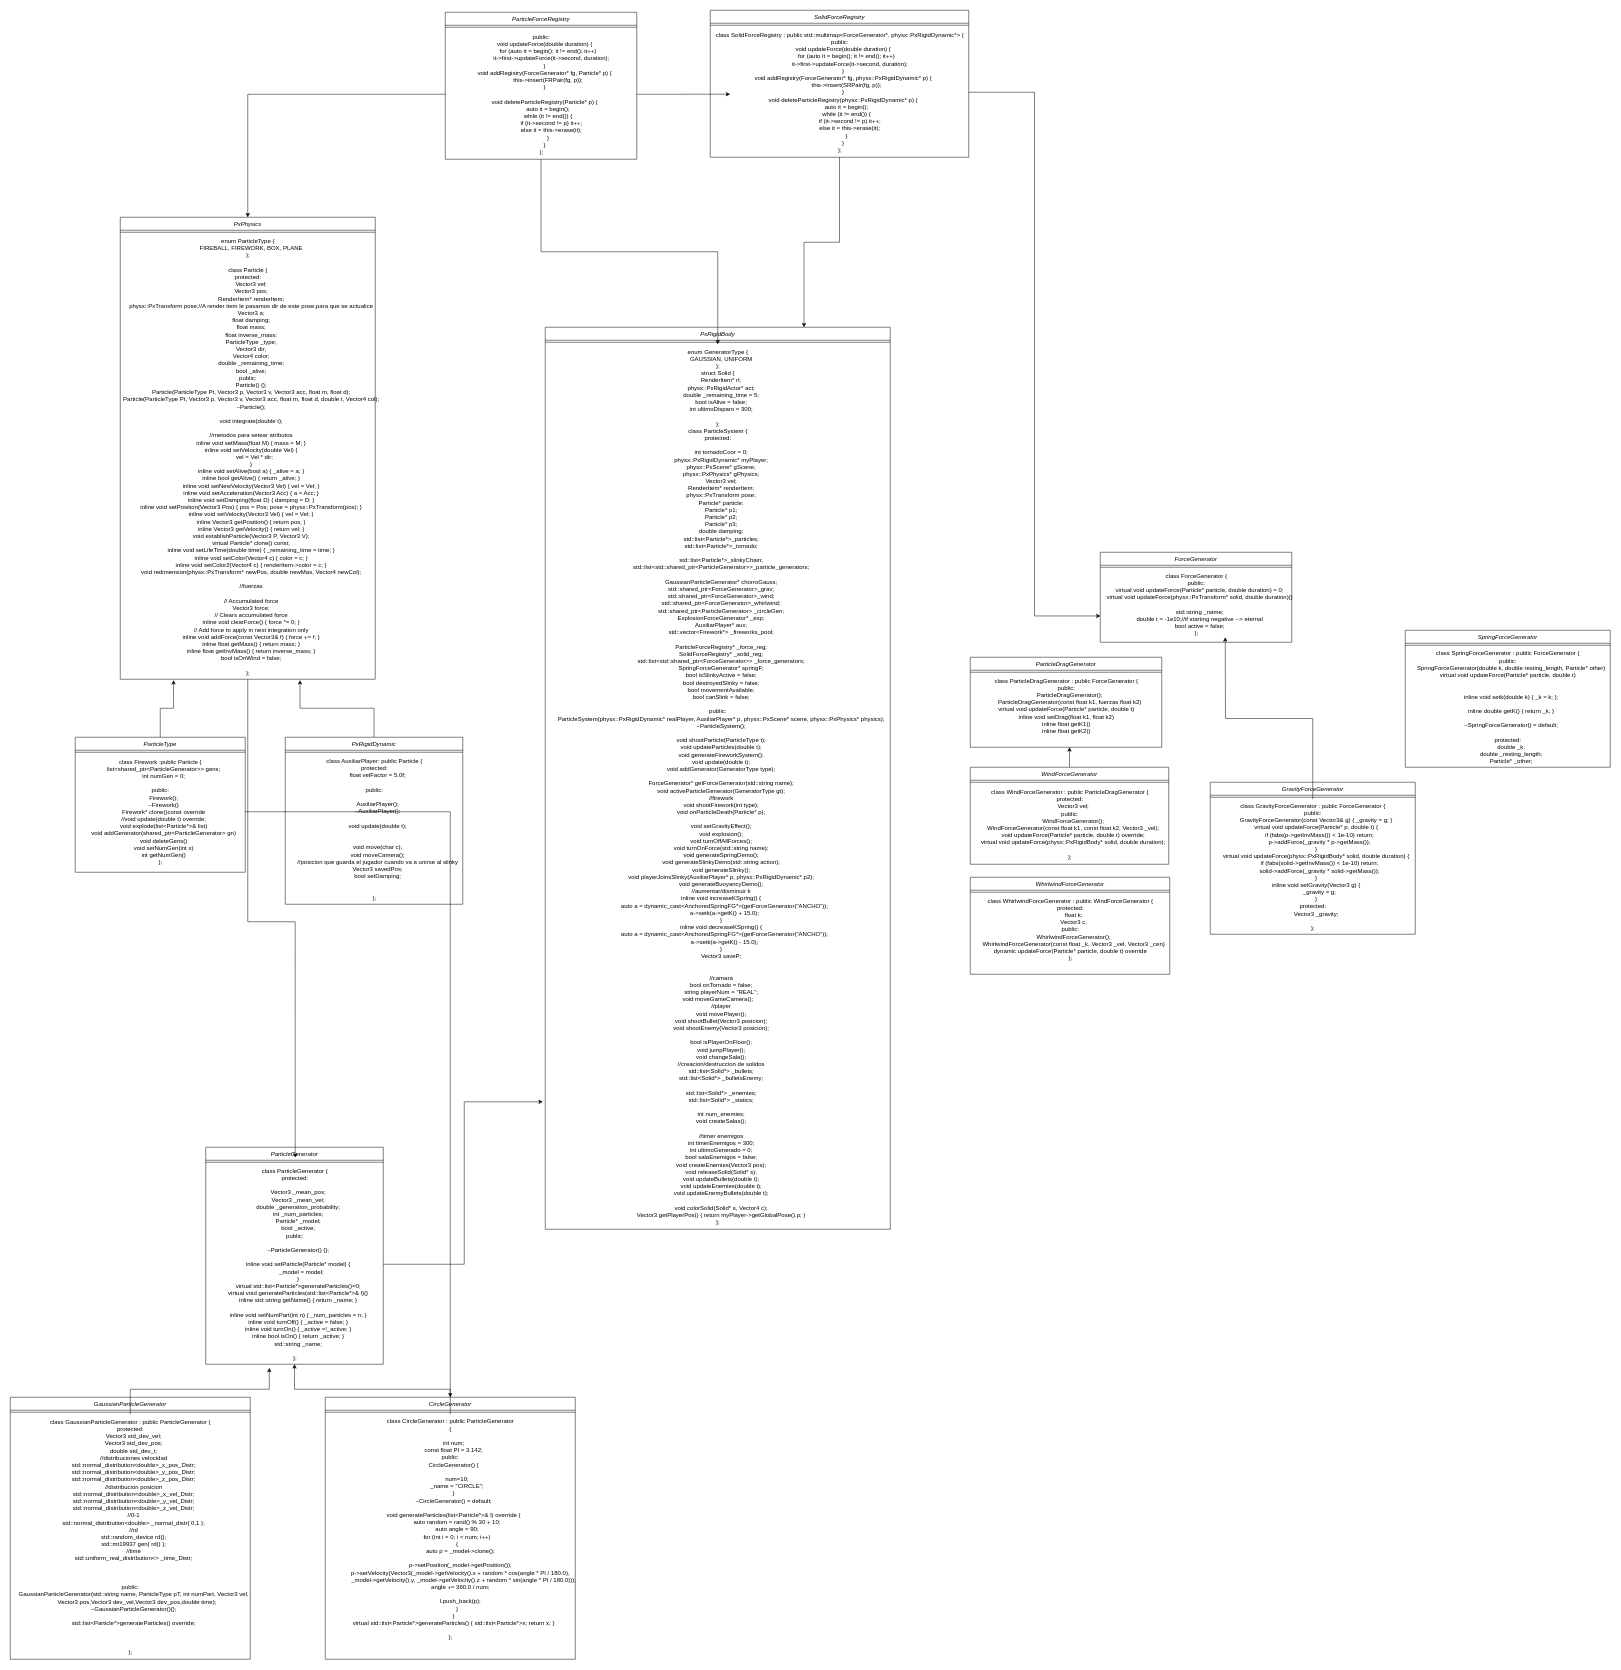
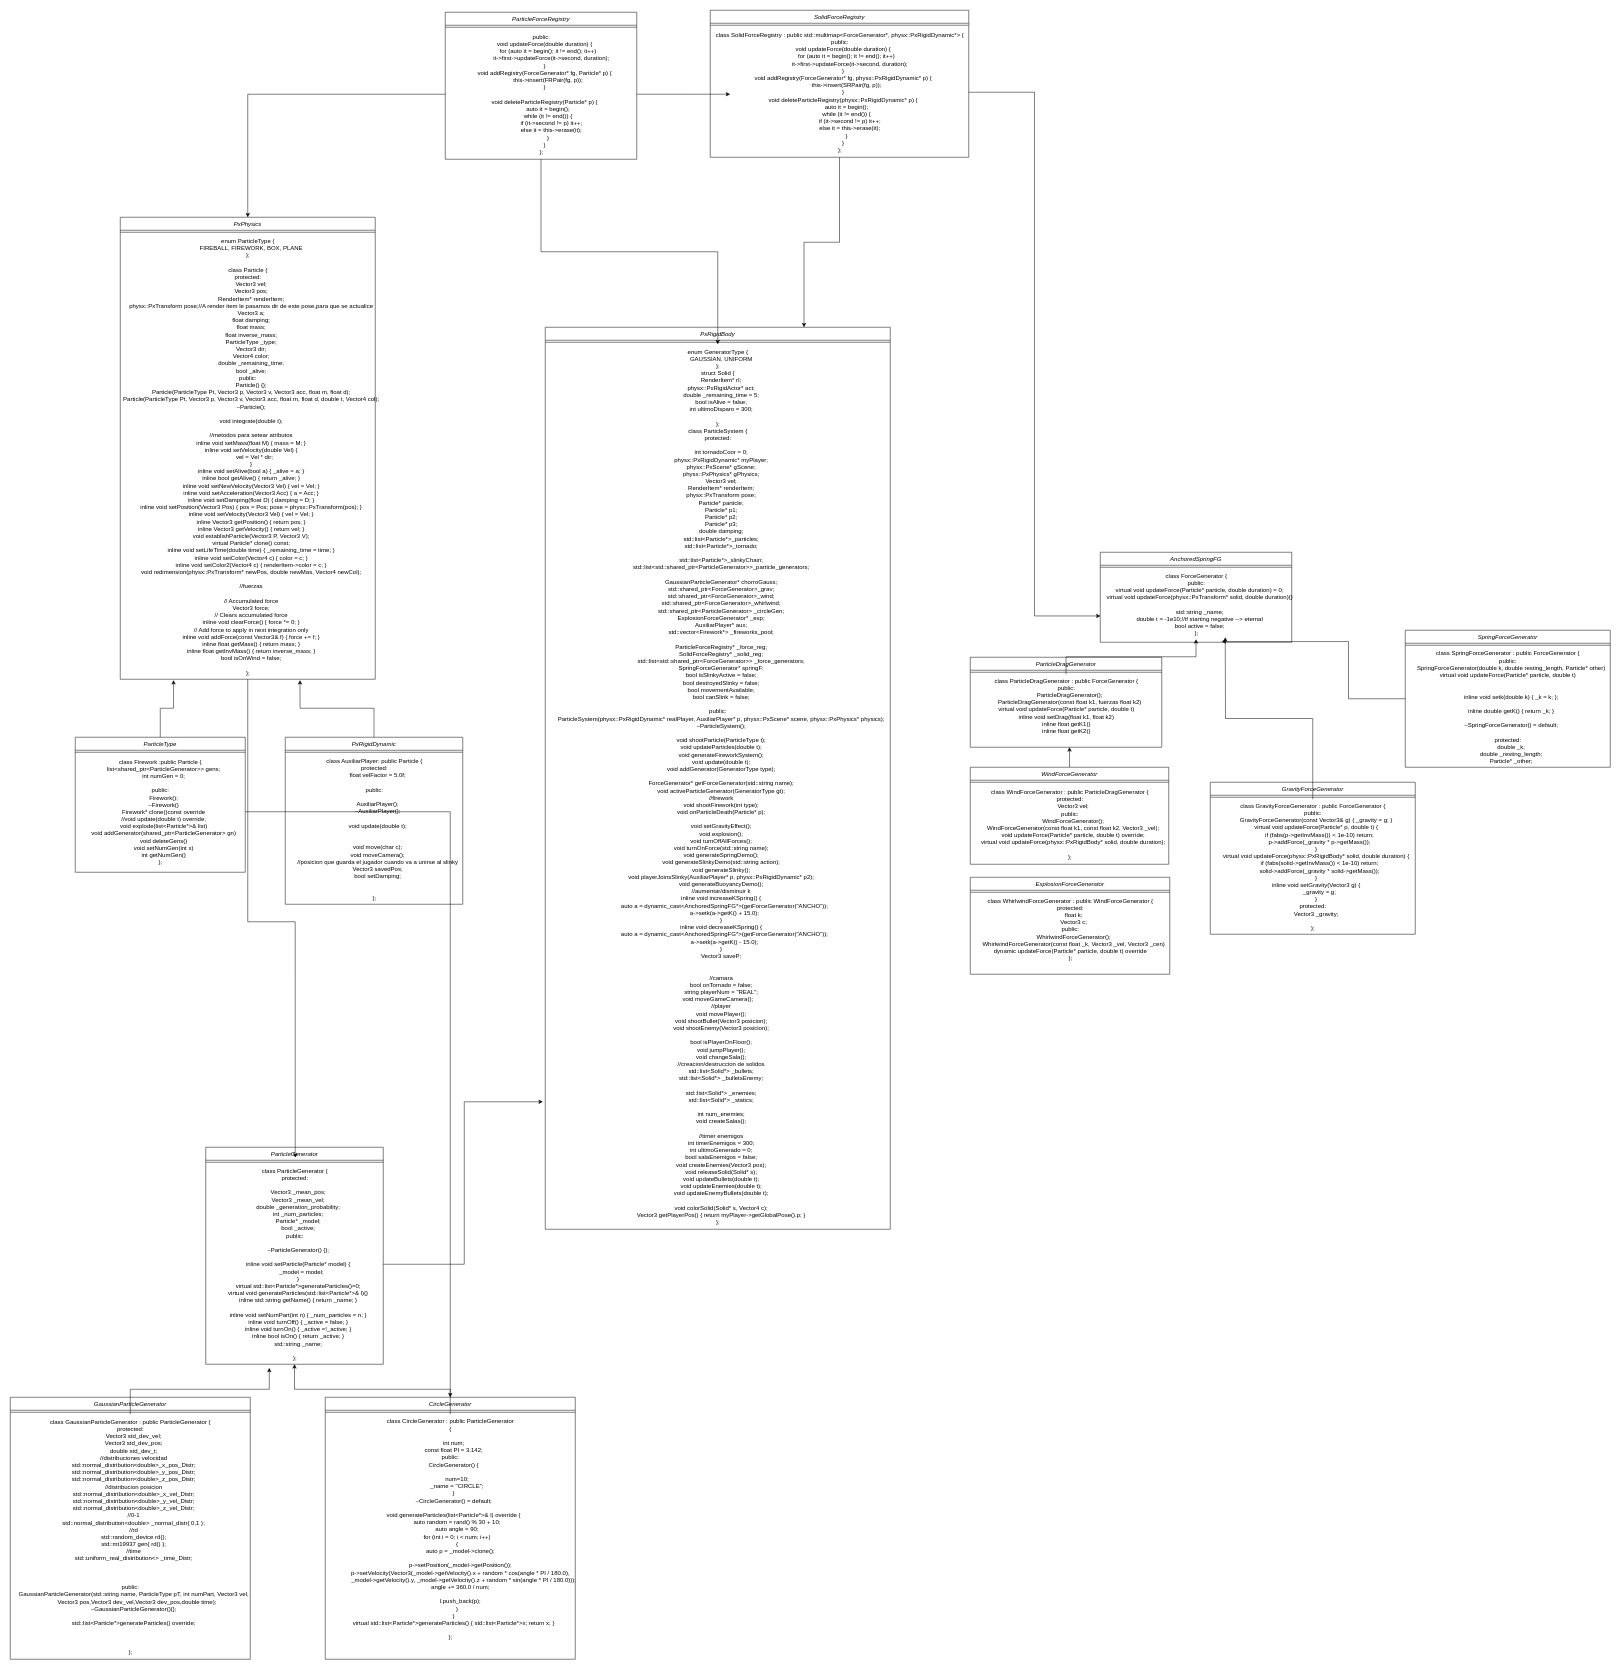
node "ForceGenerator": label "ForceGenerator" -> "AnchoredSpringFG"
edge "class ParticleDragGenerator : public ForceGenerator { public: ParticleDragGenerator(); ParticleDragGenerator(const float k1, fuerzas float k2) virtual void updateForce(Particle* particle, double t) inline void setDrag(float k1, float k2) inline float getK1() inline float getK2()" -> "class ForceGenerator { public: virtual void updateForce(Particle* particle, double duration) = 0; virtual void updateForce(physx::PxTransform* solid, double duration){} std::string _name; double t = -1e10;//if starting negative --> eternal bool active = false; };": added
edge "SpringForceGenerator" -> "class ForceGenerator { public: virtual void updateForce(Particle* particle, double duration) = 0; virtual void updateForce(physx::PxTransform* solid, double duration){} std::string _name; double t = -1e10;//if starting negative --> eternal bool active = false; };": added
node "WhirlwindForceGenerator": label "WhirlwindForceGenerator" -> "ExplosionForceGenerator"
